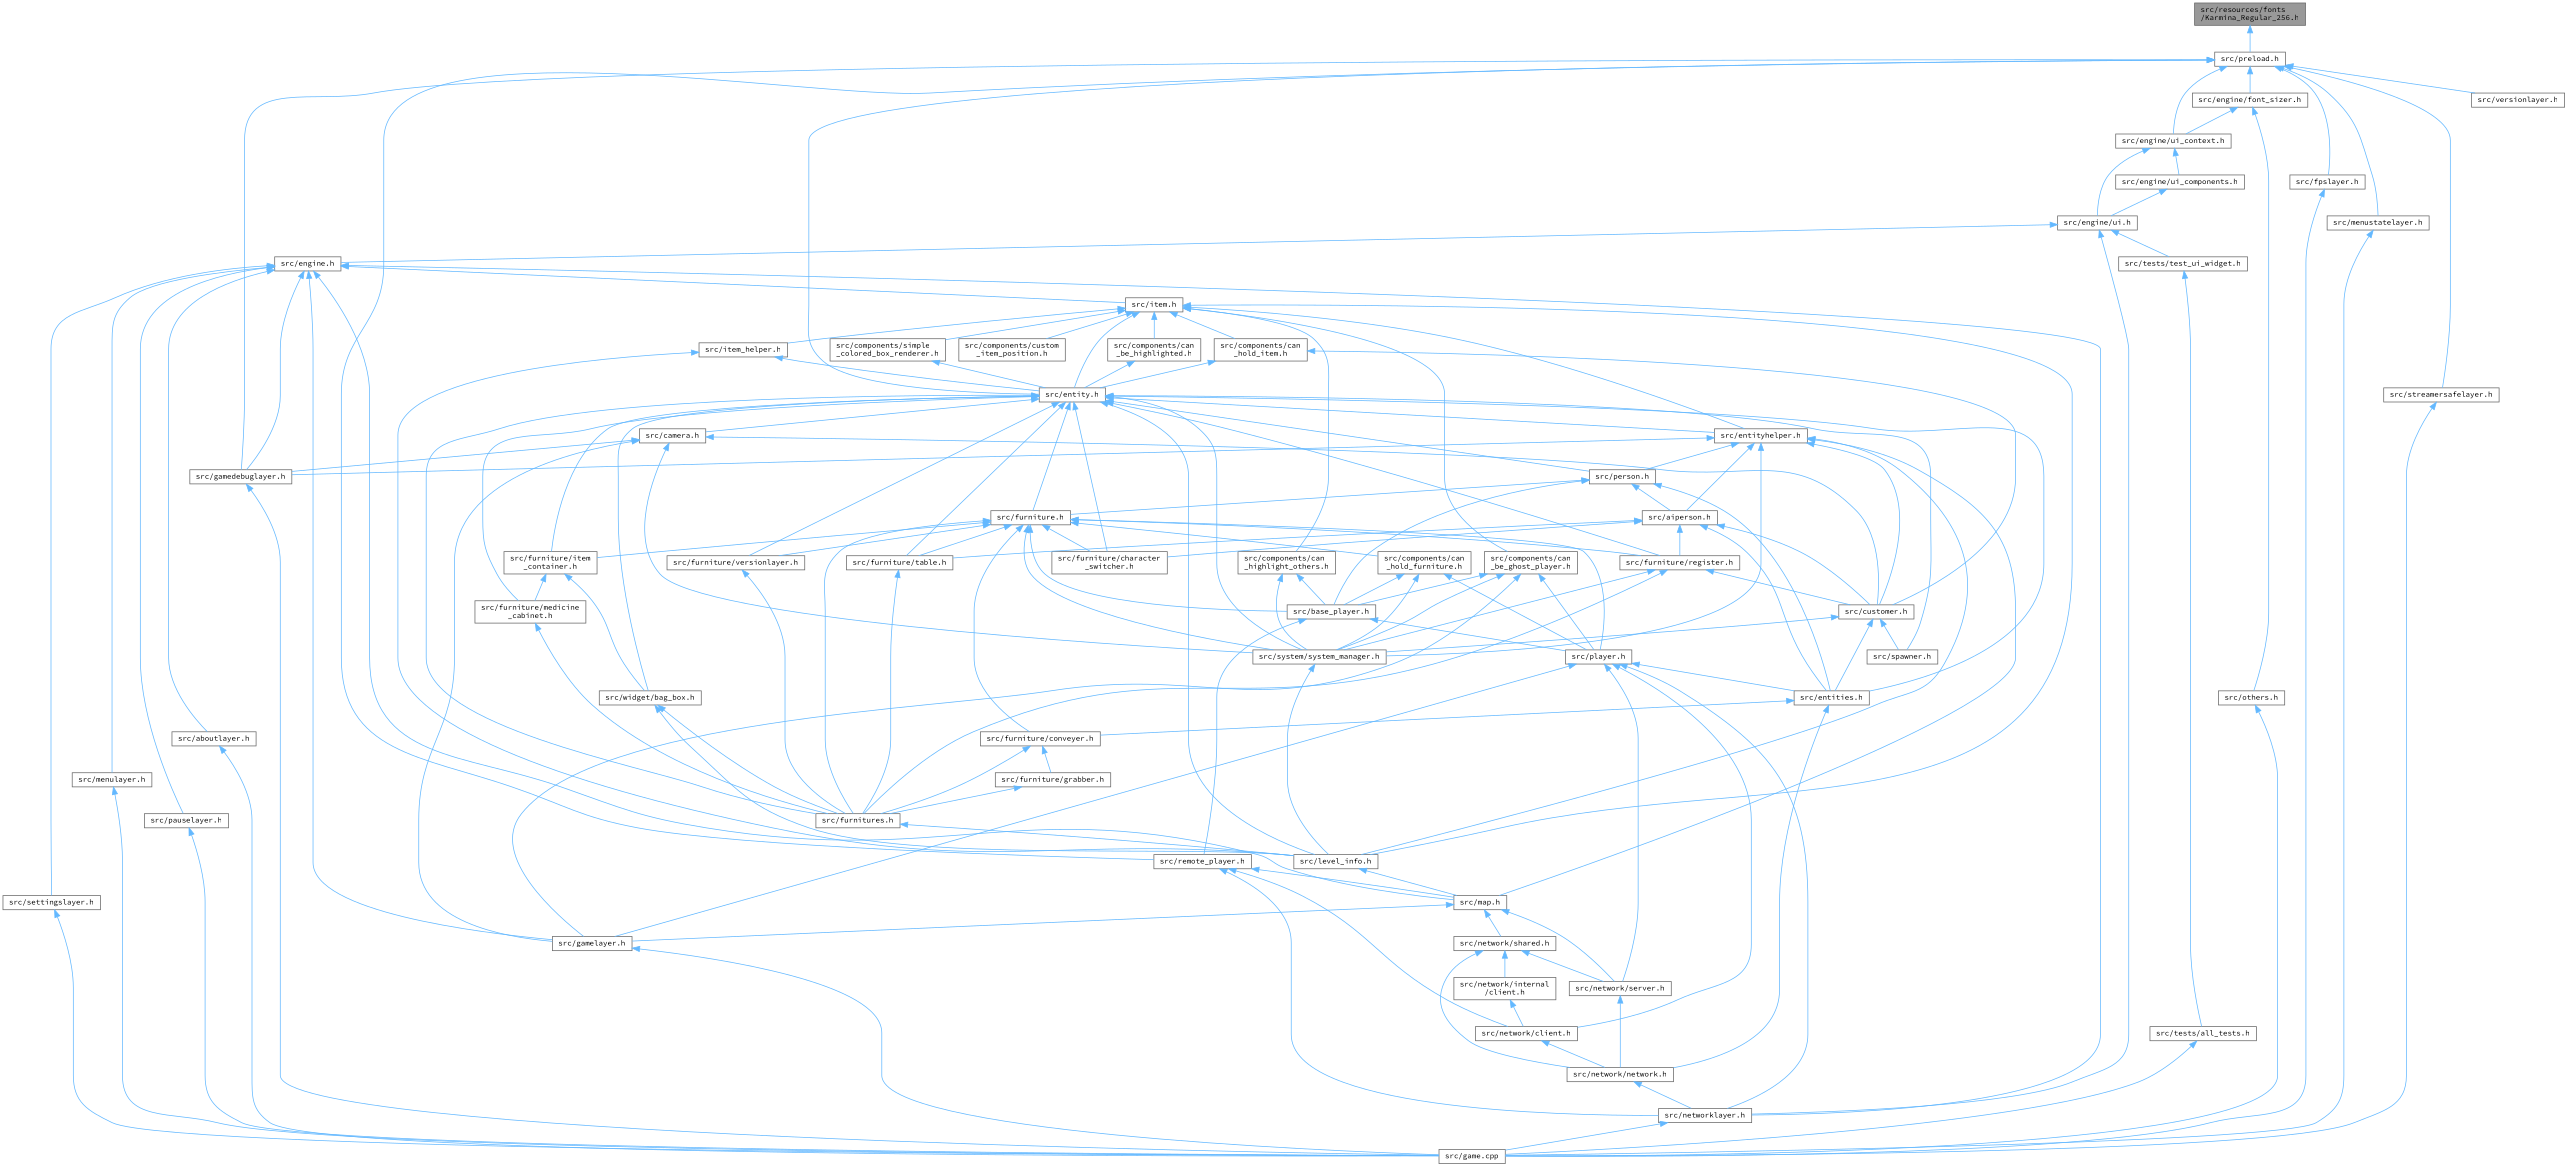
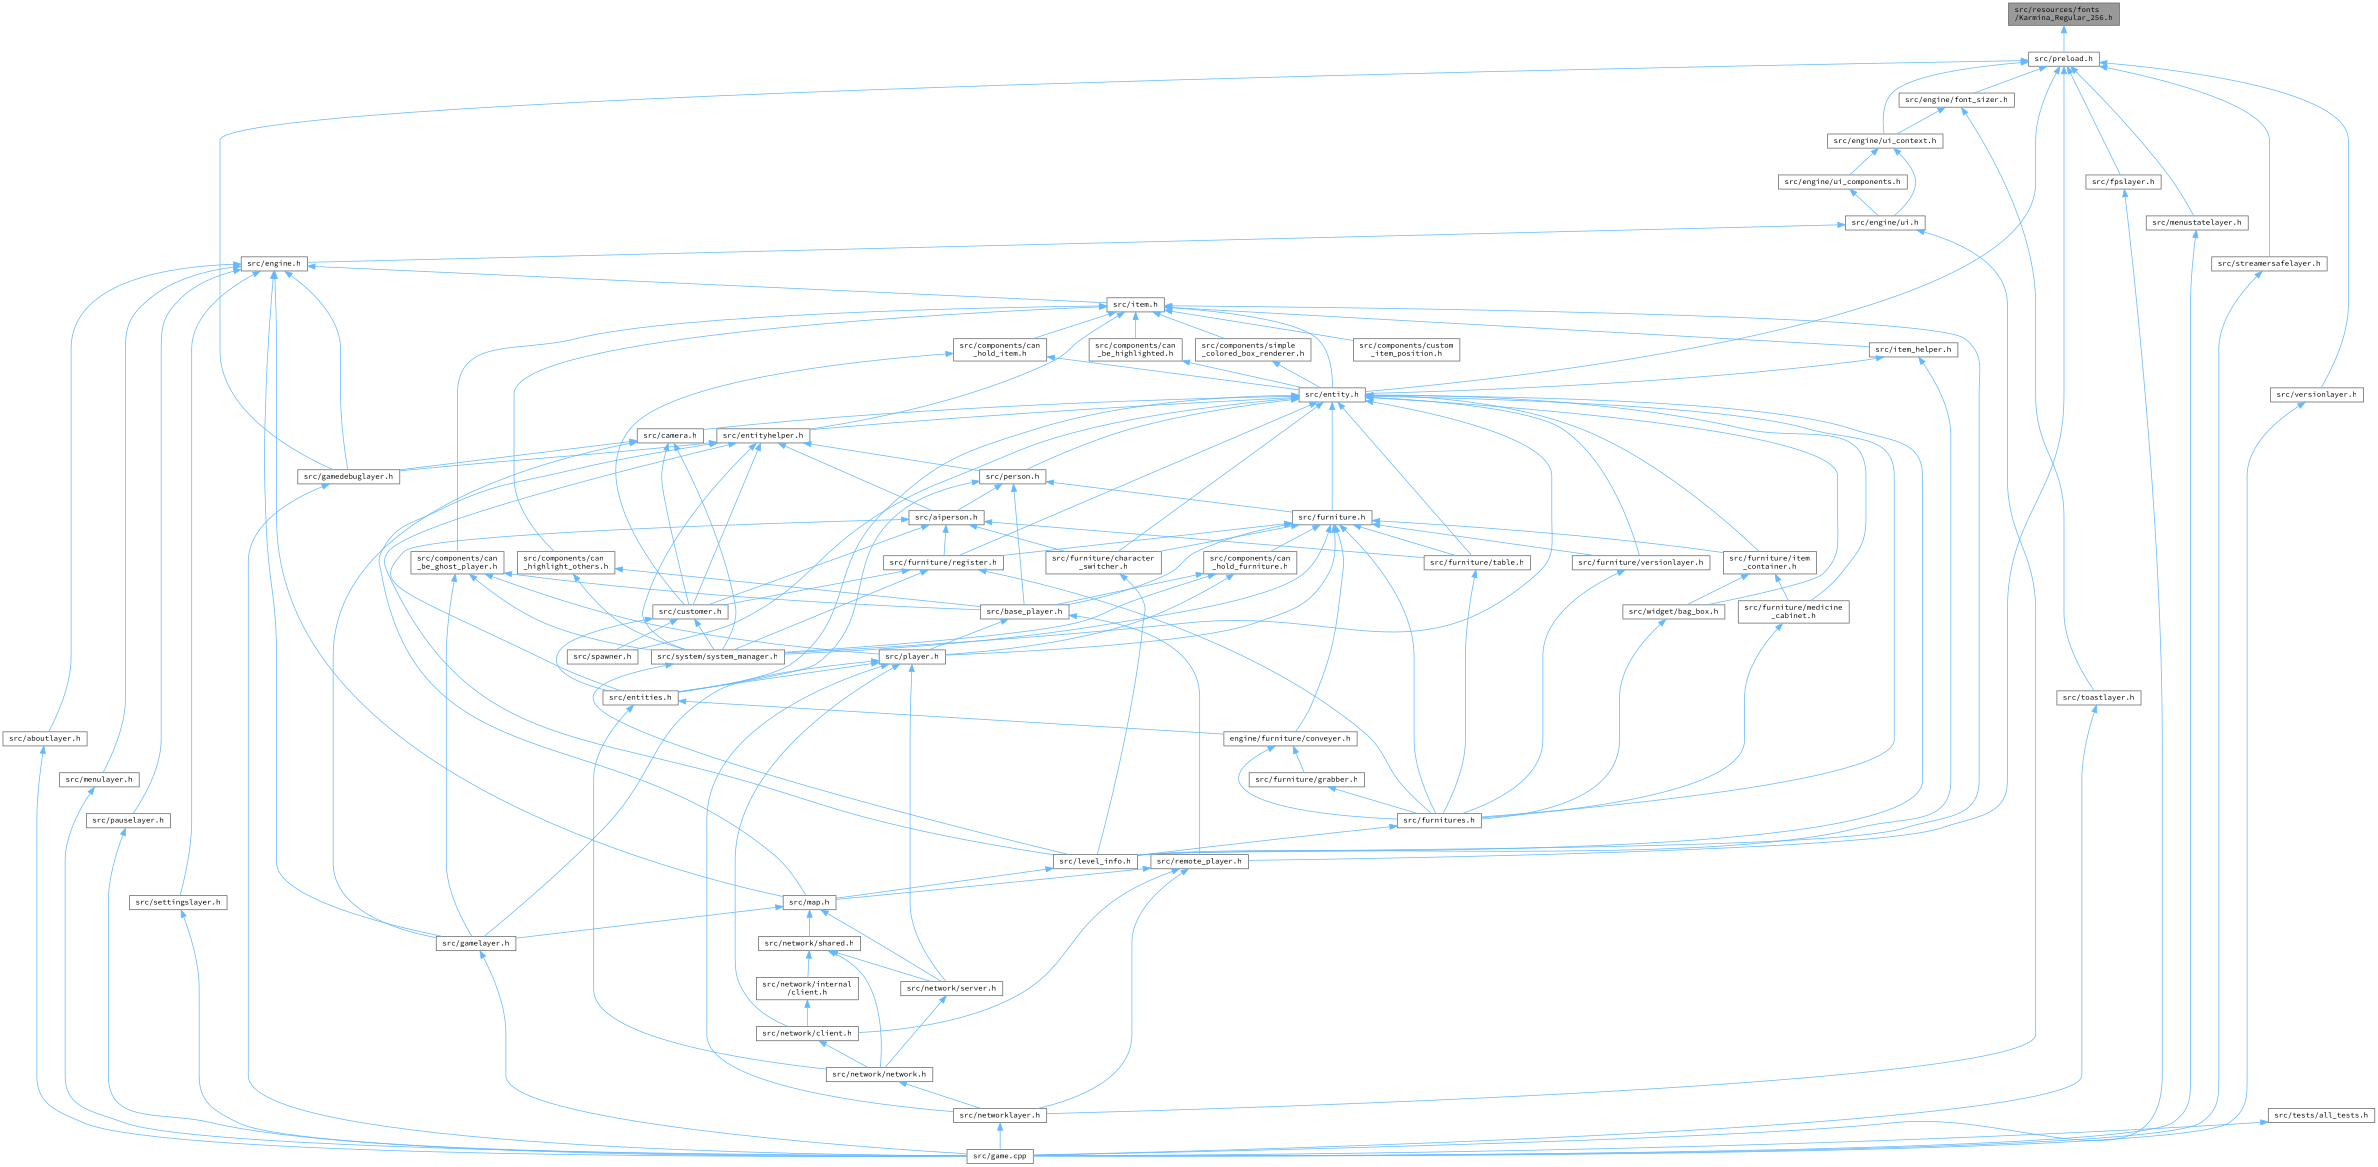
node "src/tests/test_ui_widget.h": removed
edge "src/networklayer.h" -> "src/engine.h": removed
node "src/others.h": label "src/others.h" -> "src/toastlayer.h"
node "src/furniture/conveyer.h": label "src/furniture/conveyer.h" -> "engine/furniture/conveyer.h"
edge "src/level_info.h" -> "src/widget/bag_box.h": now "src/level_info.h" -> "src/furniture/character _switcher.h"
edge "src/game.cpp" -> "src/versionlayer.h": added
